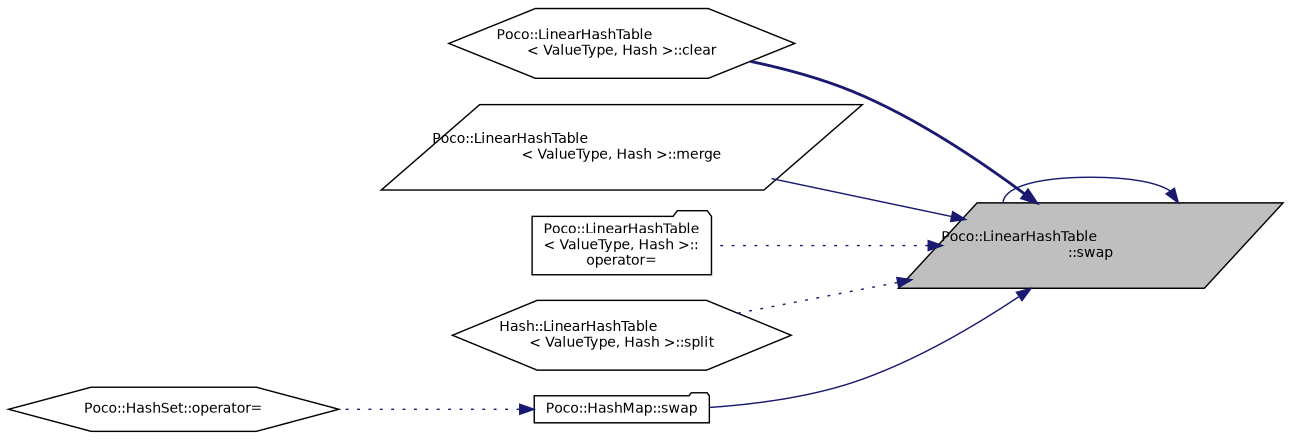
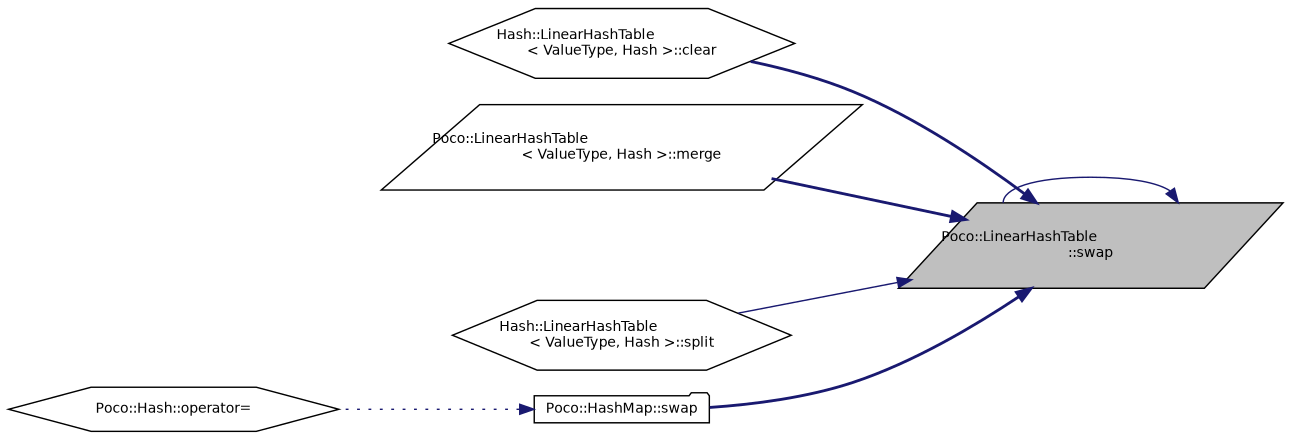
node "Poco::LinearHashTable < ValueType, Hash >::clear": label "Poco::LinearHashTable < ValueType, Hash >::clear" -> "Hash::LinearHashTable < ValueType, Hash >::clear"
edge "Poco::LinearHashTable < ValueType, Hash >::merge" -> "Poco::LinearHashTable ::swap": style solid -> bold
node "Poco::LinearHashTable < ValueType, Hash >:: operator=": removed
edge "Hash::LinearHashTable < ValueType, Hash >::split" -> "Poco::LinearHashTable ::swap": style dotted -> solid
edge "Poco::HashMap::swap" -> "Poco::LinearHashTable ::swap": style solid -> bold
node "Poco::HashSet::operator=": label "Poco::HashSet::operator=" -> "Poco::Hash::operator="
